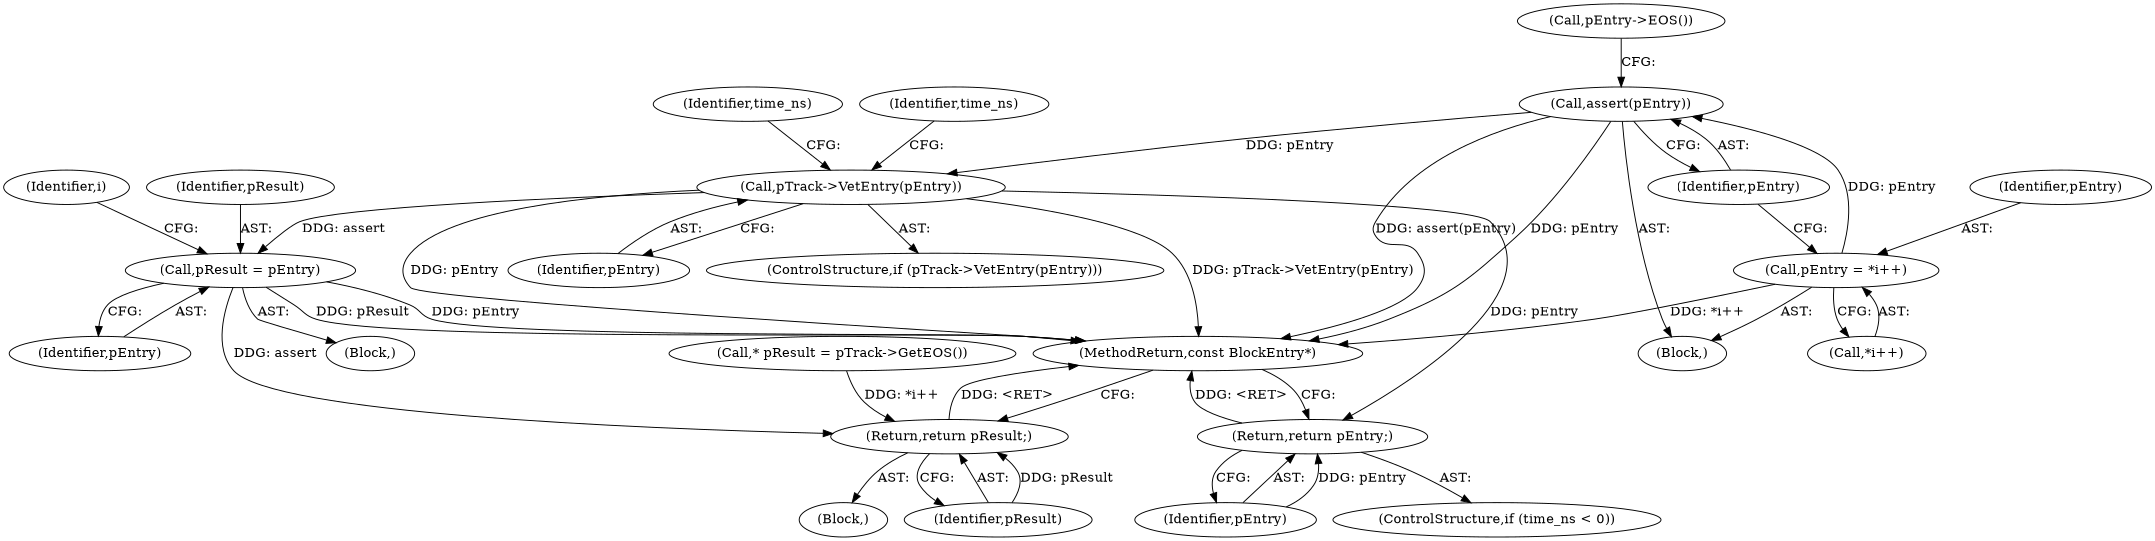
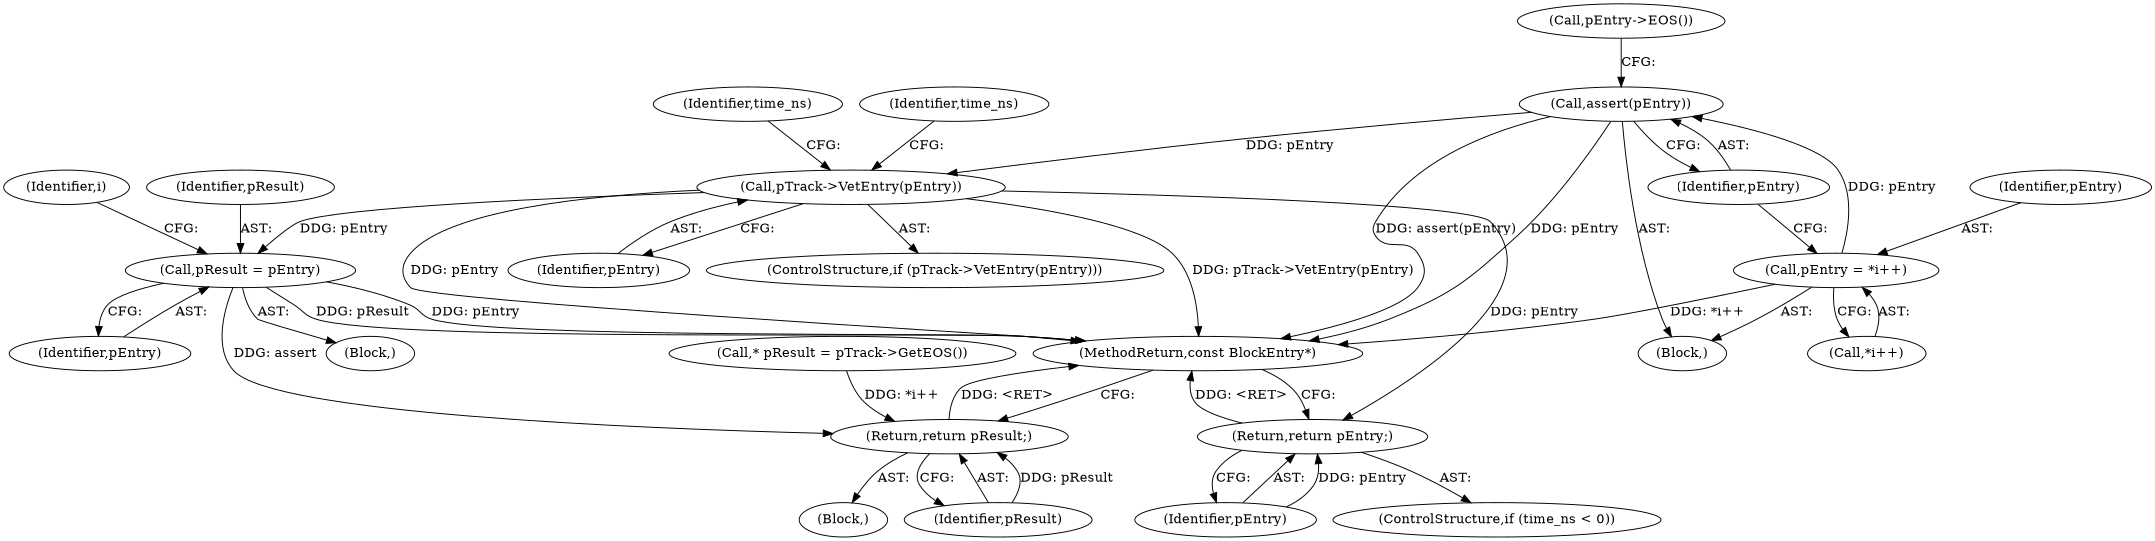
edge "(Call,pTrack->VetEntry(pEntry))" -> "(Call,pResult = pEntry)": label "DDG: assert" -> "DDG: pEntry"
